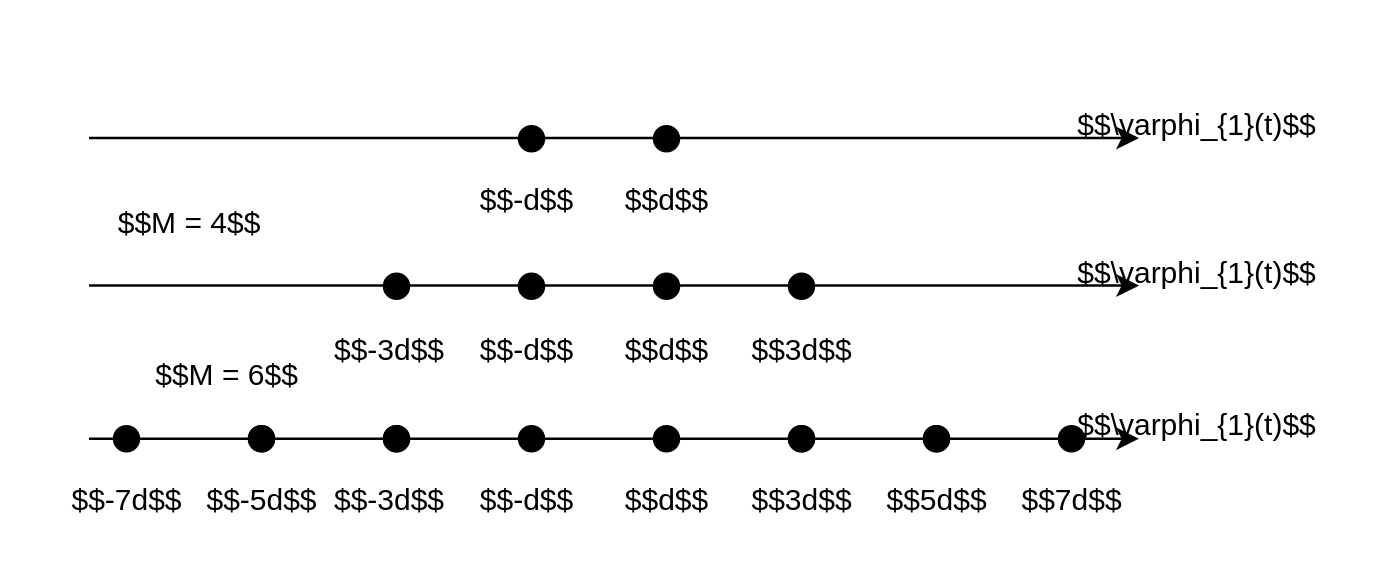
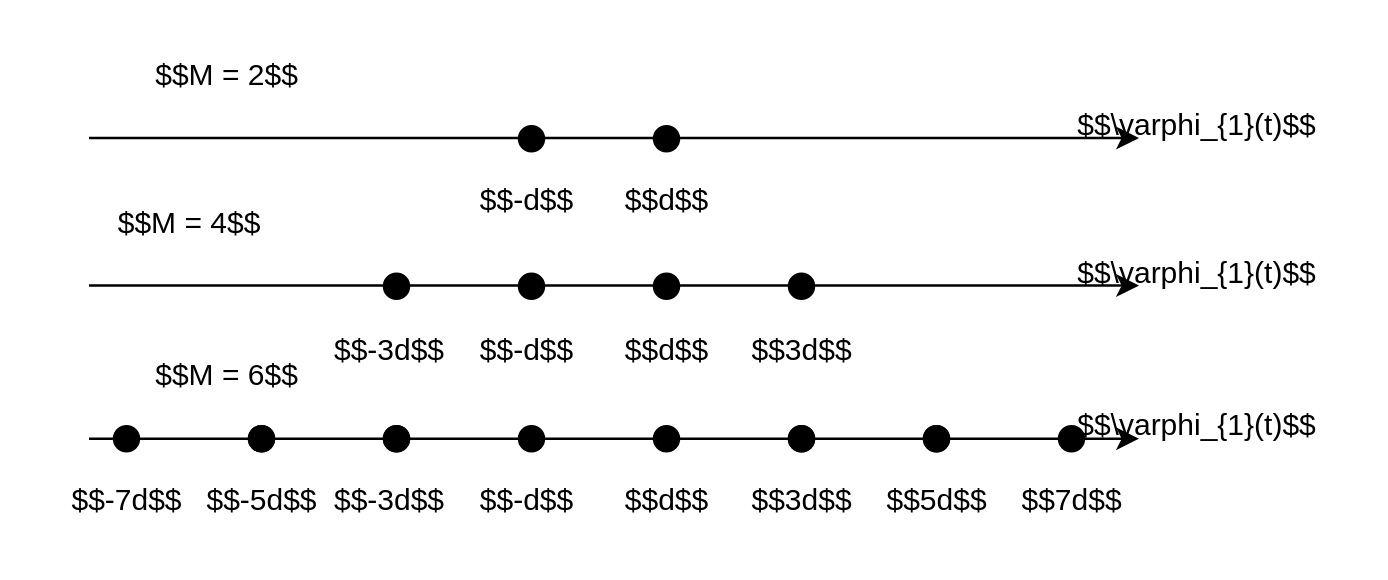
node "$$M = 2$$": added
